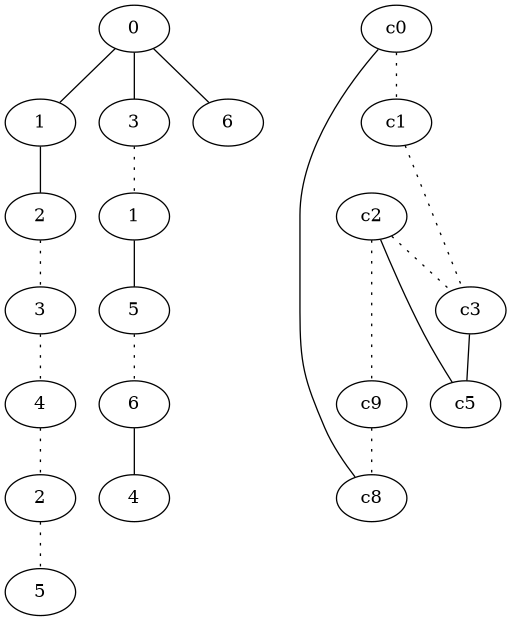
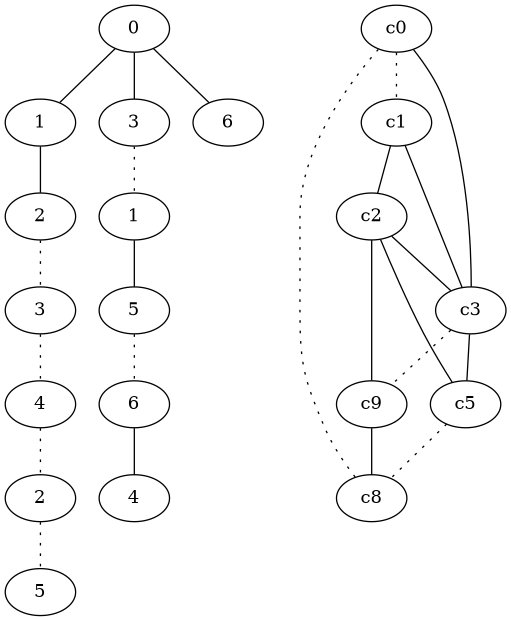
edge "c0" -- "c3": added
edge "c1" -- "c2": added
edge "c1" -- "c3": style dotted -> solid
edge "c0" -- "c8": style solid -> dotted
edge "c2" -- "c3": style dotted -> solid
edge "c2" -- "c9": style dotted -> solid
edge "c3" -- "c9": added
edge "c9" -- "c8": style dotted -> solid
edge "c5" -- "c8": added
